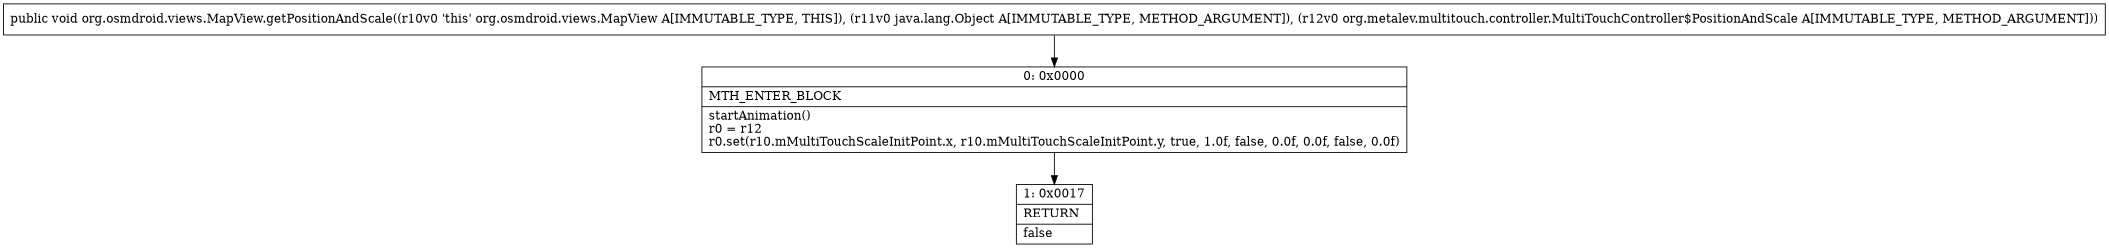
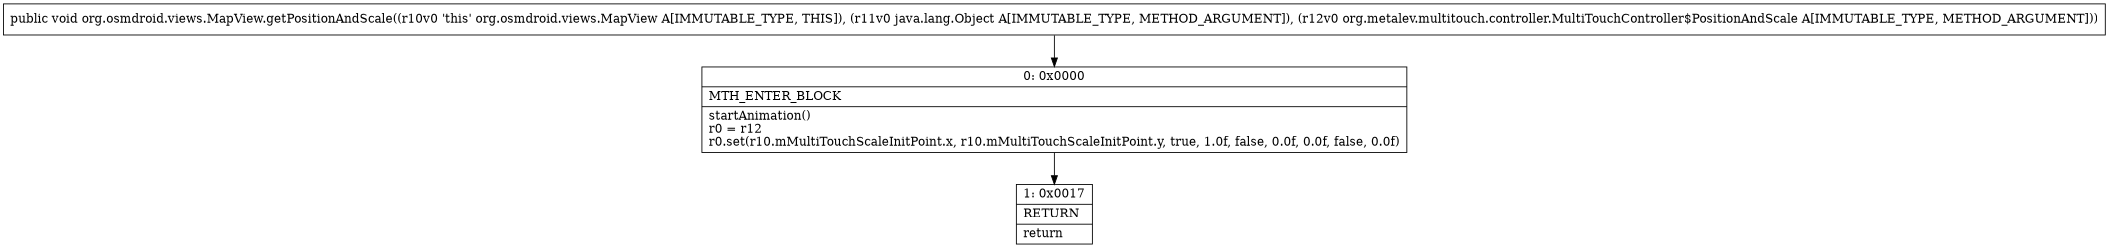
node "1: 0x0017": text "false" -> "return"
